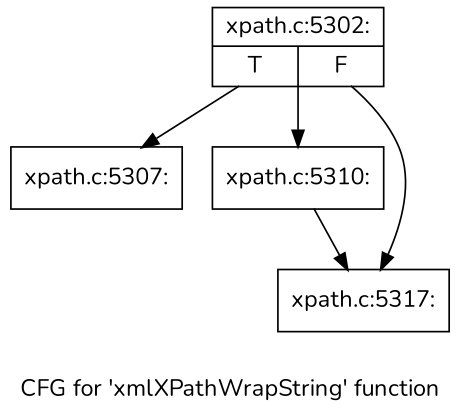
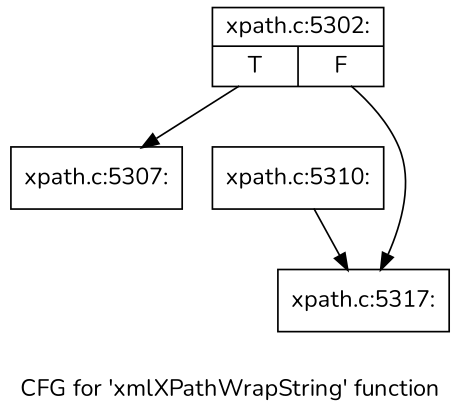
edge "xpath.c:5302:" -> "xpath.c:5310:": removed
